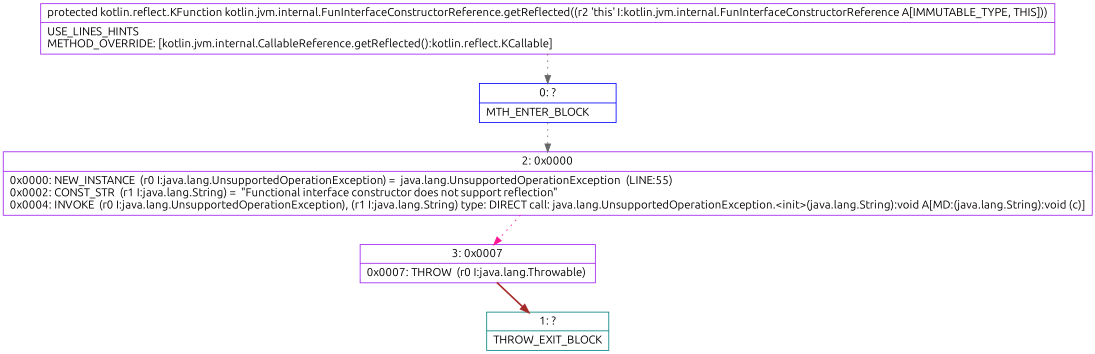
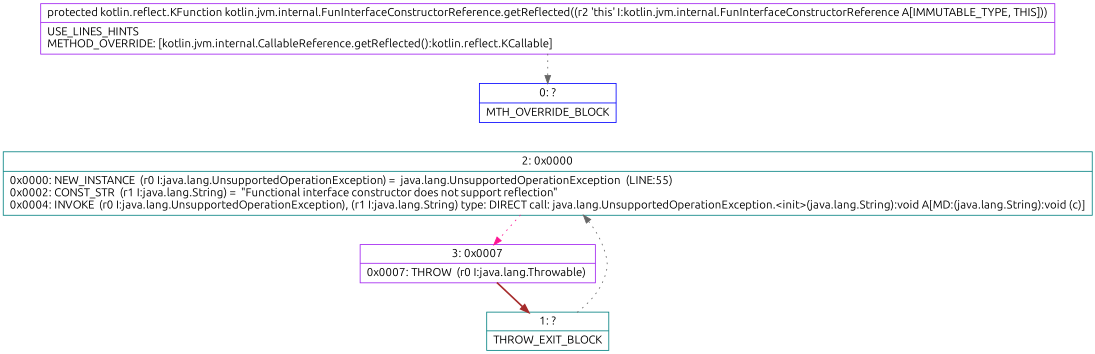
node "0: ?": text "MTH_ENTER_BLOCK" -> "MTH_OVERRIDE_BLOCK"
edge "0: ?" -> "2: 0x0000": now "1: ?" -> "2: 0x0000"
node "2: 0x0000": color purple -> teal
